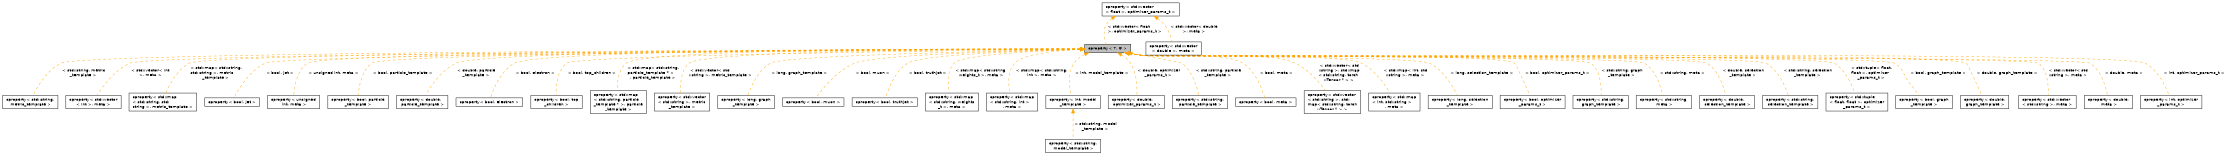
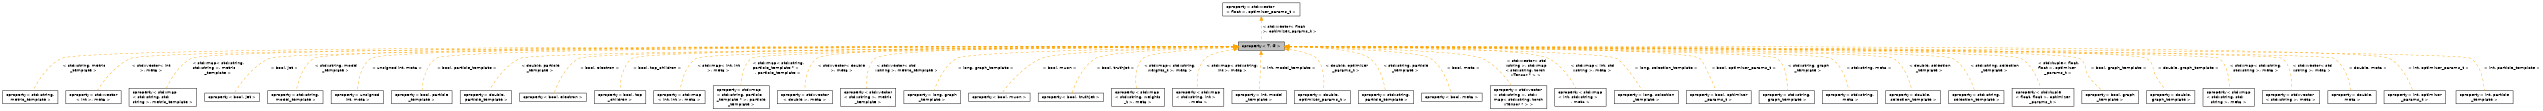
edge "cproperty< std::vector < double >, meta >" -> "cproperty< std::vector < float >, optimizer_params_t >": now "cproperty< std::vector < double >, meta >" -> "cproperty< T, G >"
node "cproperty< std::map < int, int >, meta >": added
node "cproperty< std::map < std::string, std:: string >, meta >": added
node "cproperty< int, particle _template >": added
edge "cproperty< std::string, model_template >" -> "cproperty< int, model _template >": now "cproperty< std::string, model_template >" -> "cproperty< T, G >"
